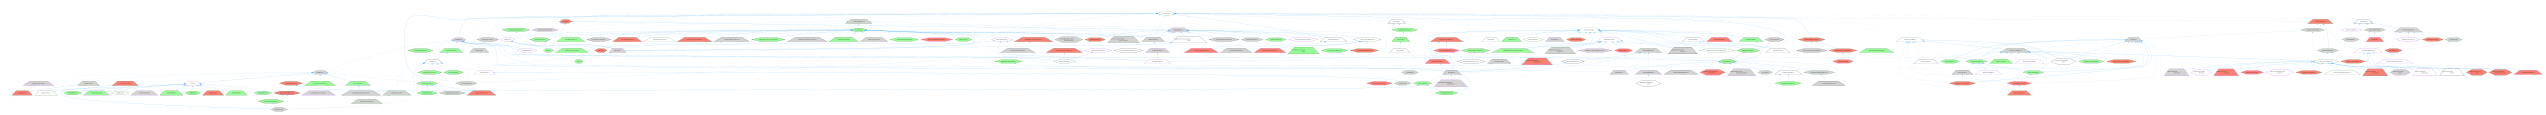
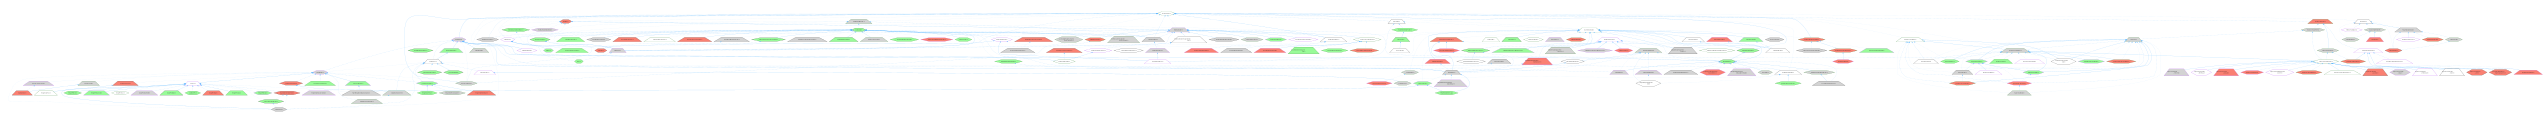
node "SpawnTrackEditor.h": fillcolor salmon -> lightgrey
